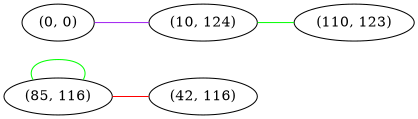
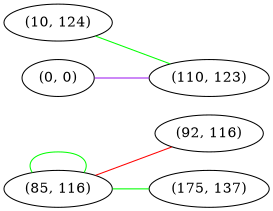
edge "(0, 0)" -- "(10, 124)": now "(0, 0)" -- "(110, 123)"
node "(42, 116)": label "(42, 116)" -> "(92, 116)"
node "(175, 137)": added
